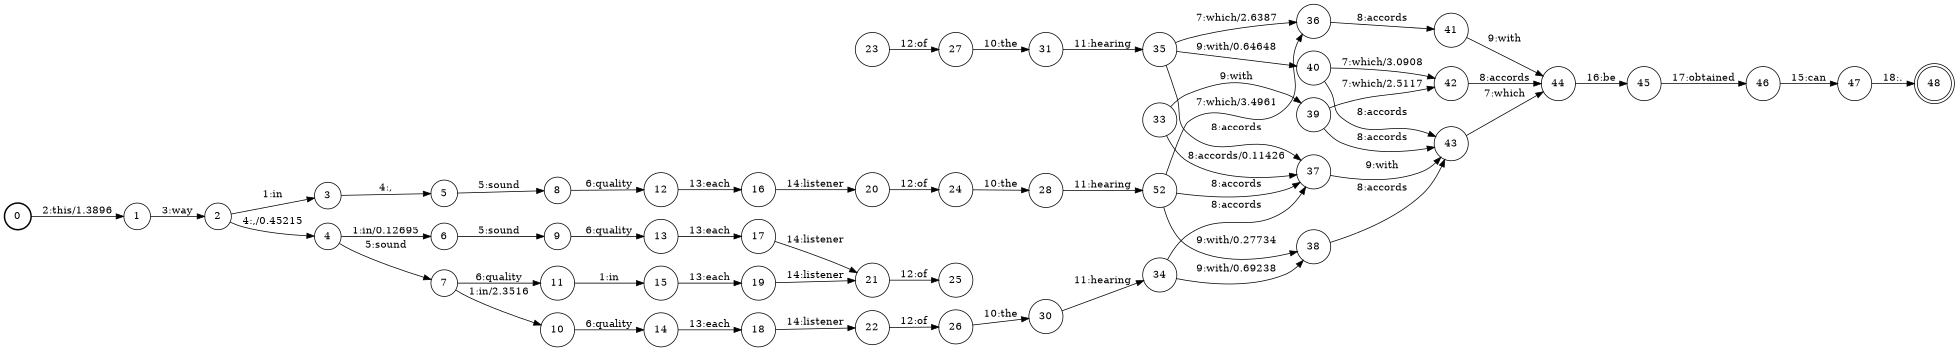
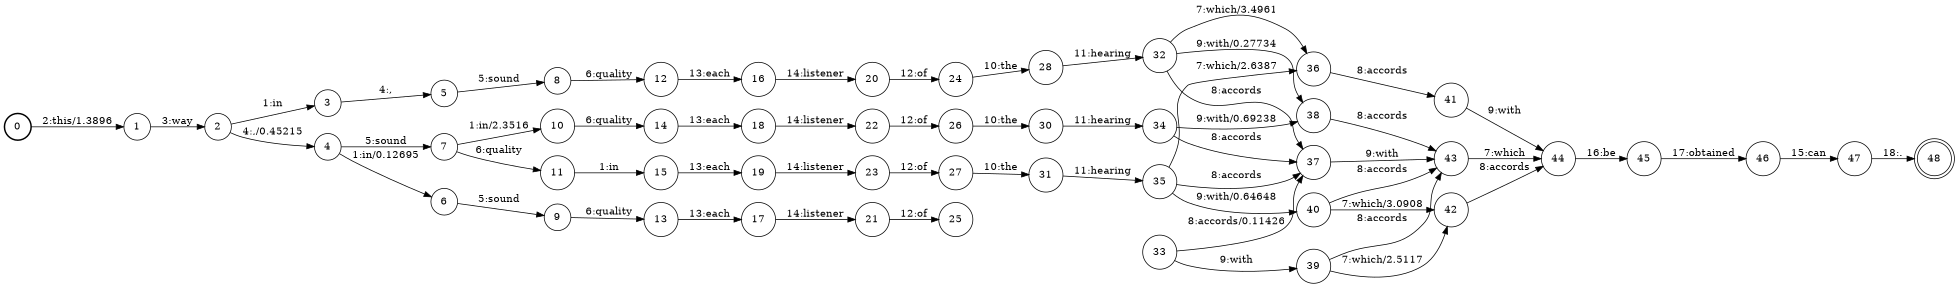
node "52": label "52" -> "32"
edge "19" -> "21": now "19" -> "23"
